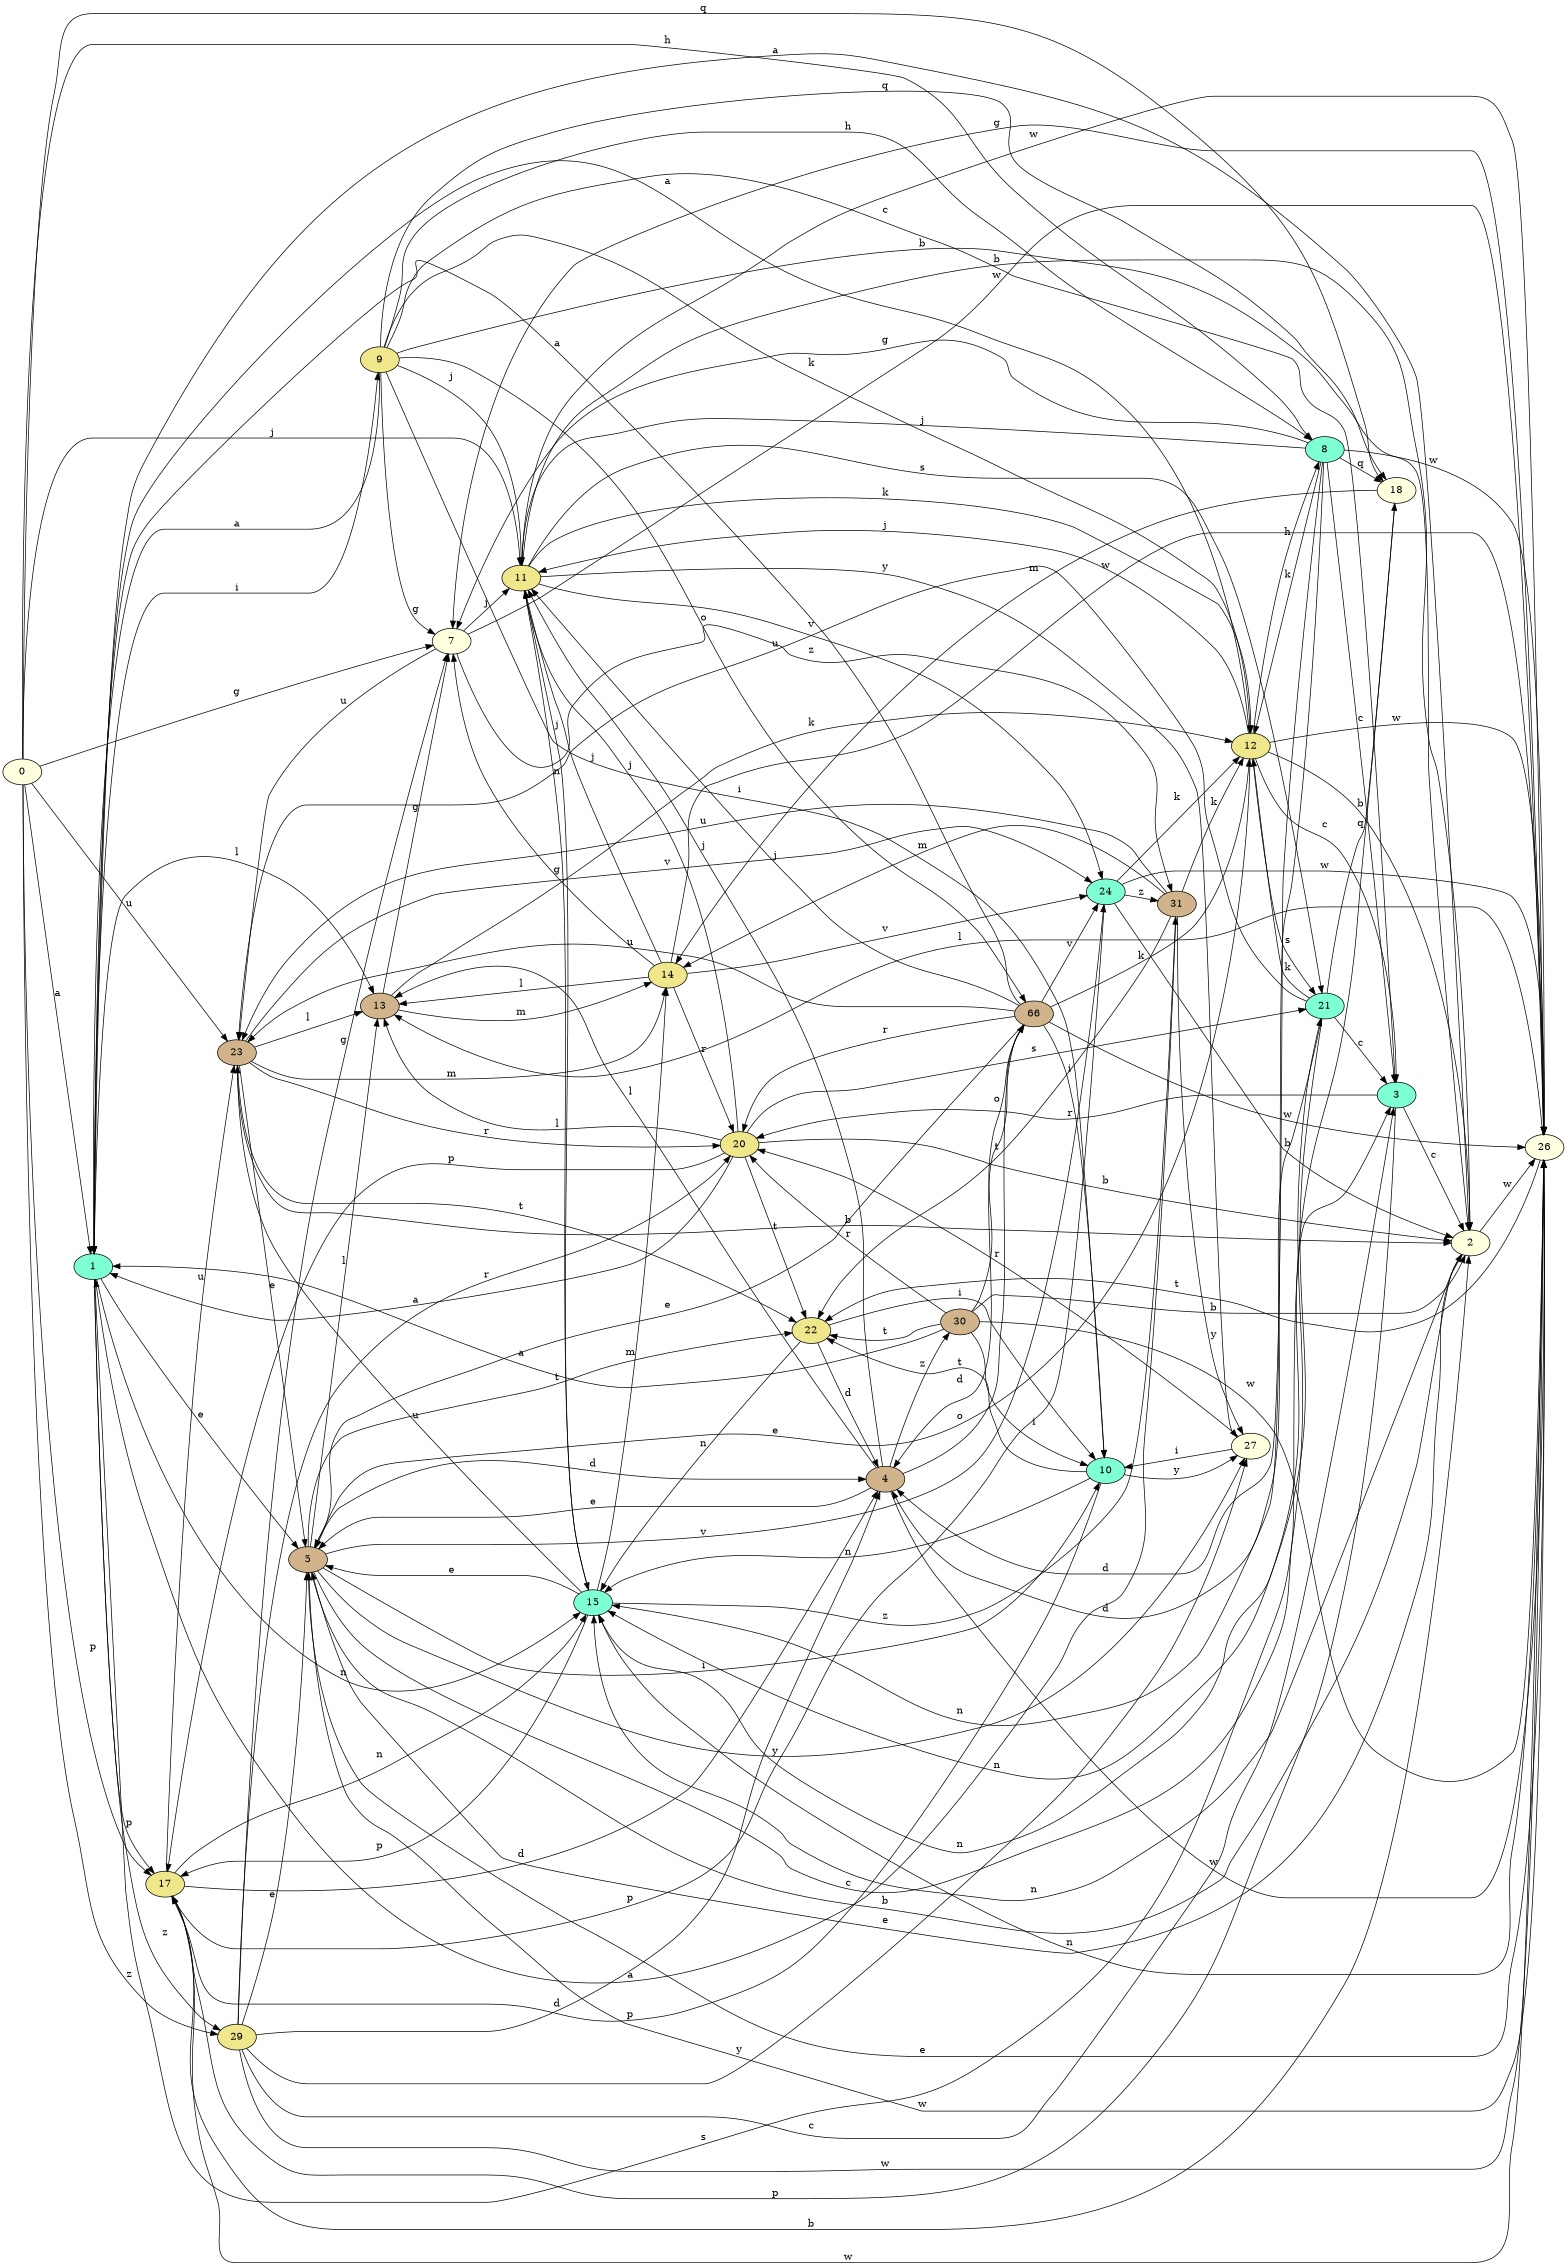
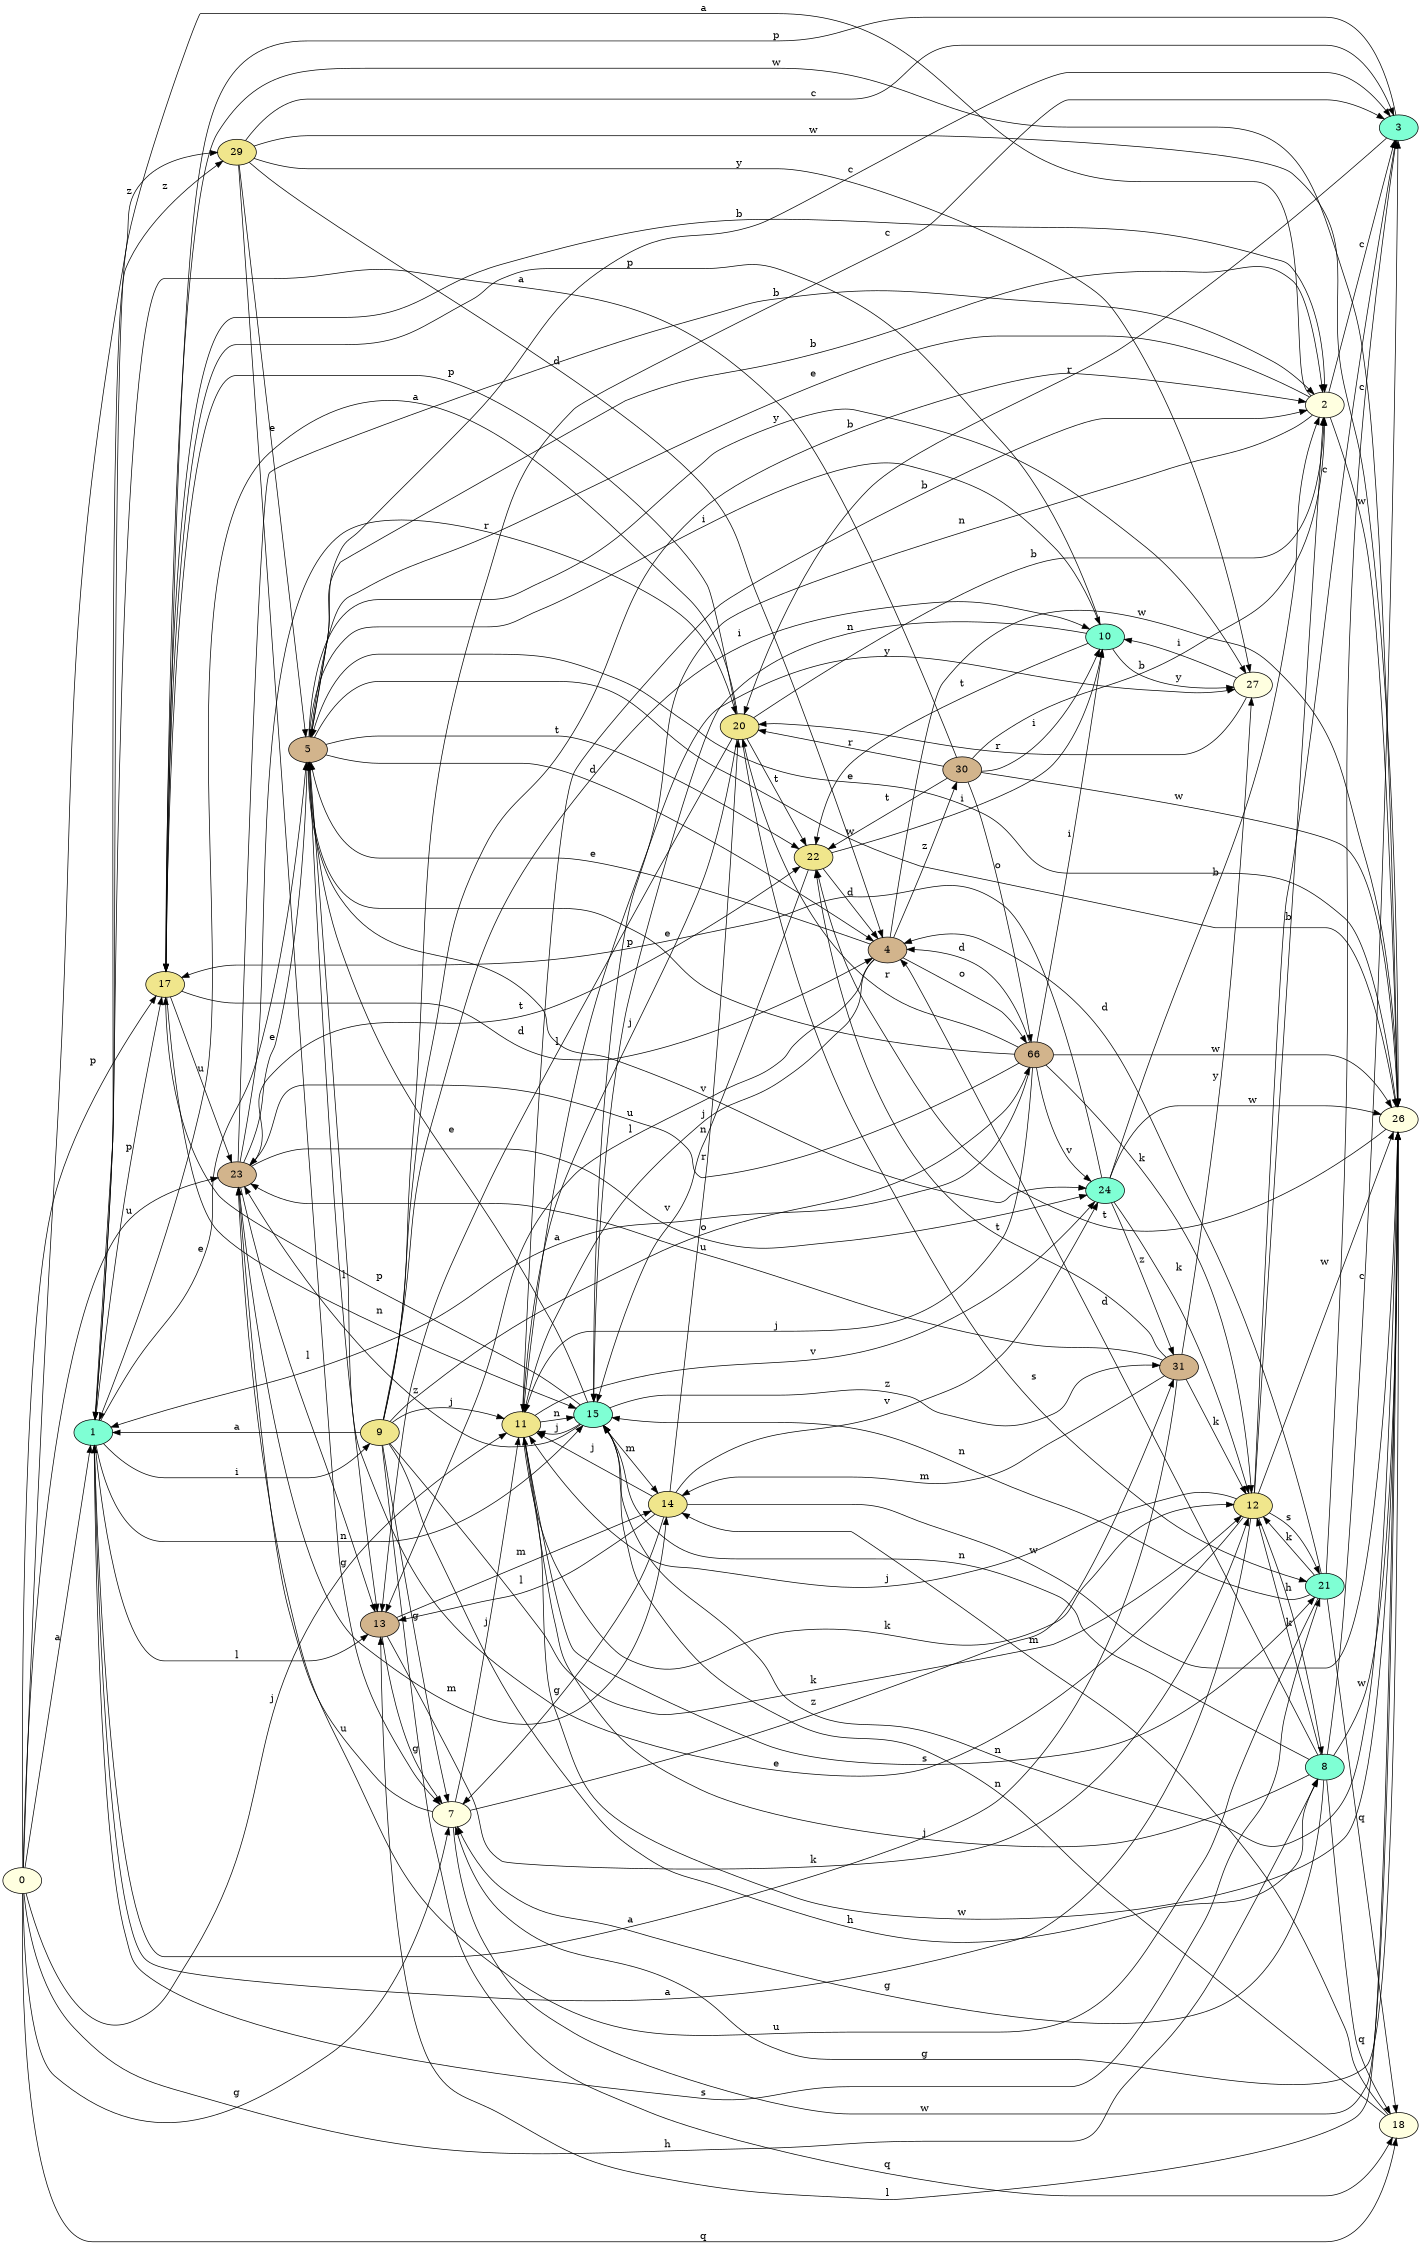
edge "3" -> "2": reversed
edge "15" -> "23": label "u" -> "z"
edge "29" -> "20": removed, label "r"
